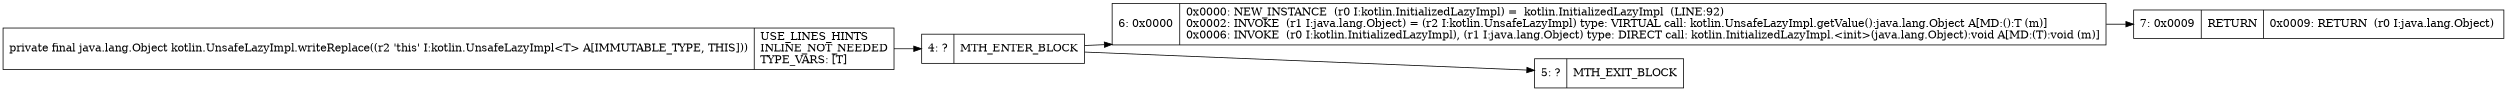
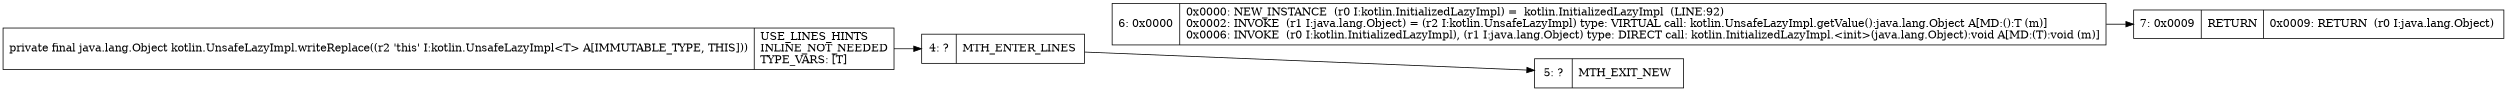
edge "4: ?" -> "6: 0x0000": removed
node "4: ?": text "MTH_ENTER_BLOCK" -> "MTH_ENTER_LINES"
node "5: ?": text "MTH_EXIT_BLOCK" -> "MTH_EXIT_NEW"
